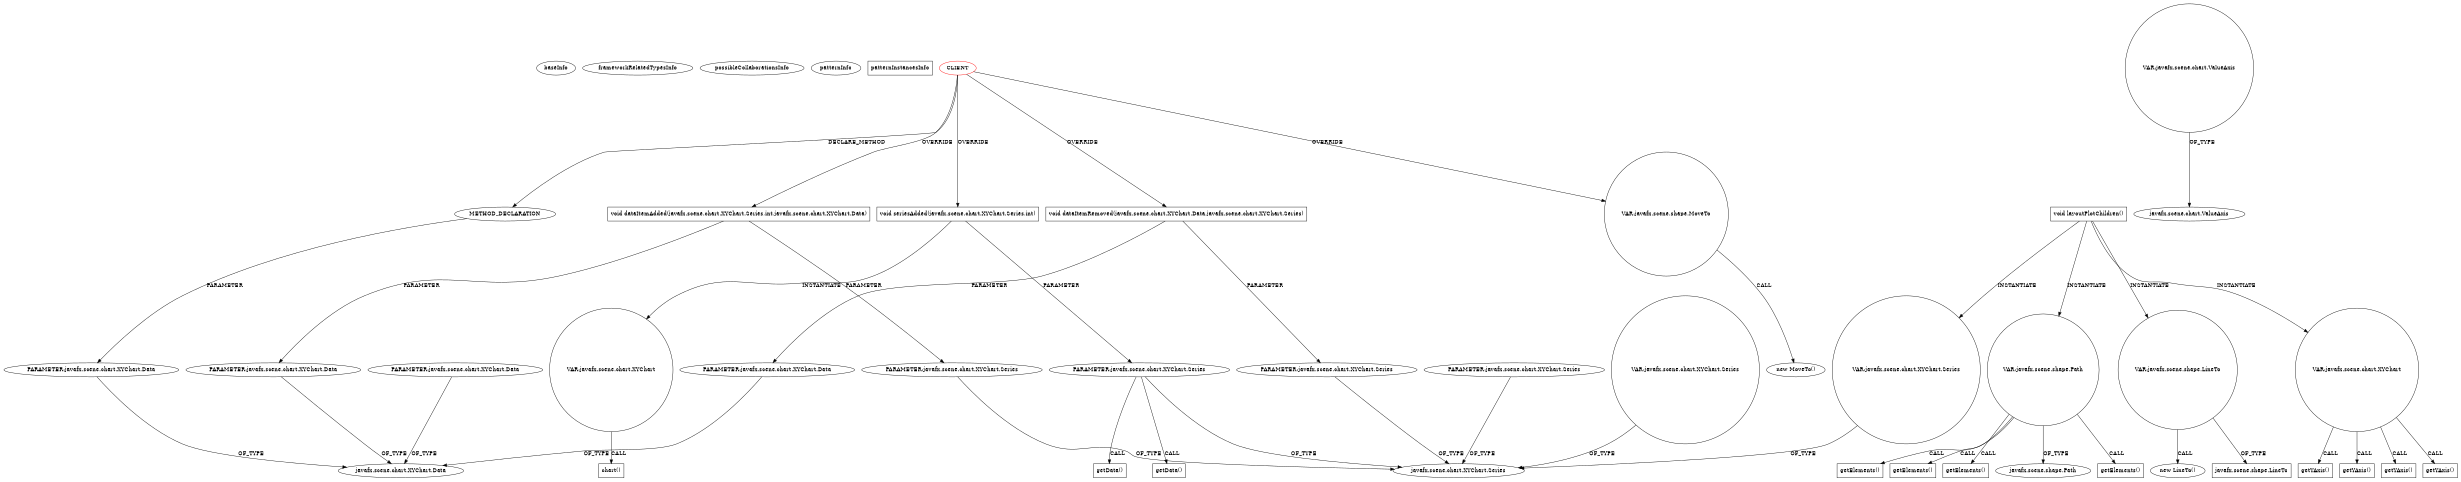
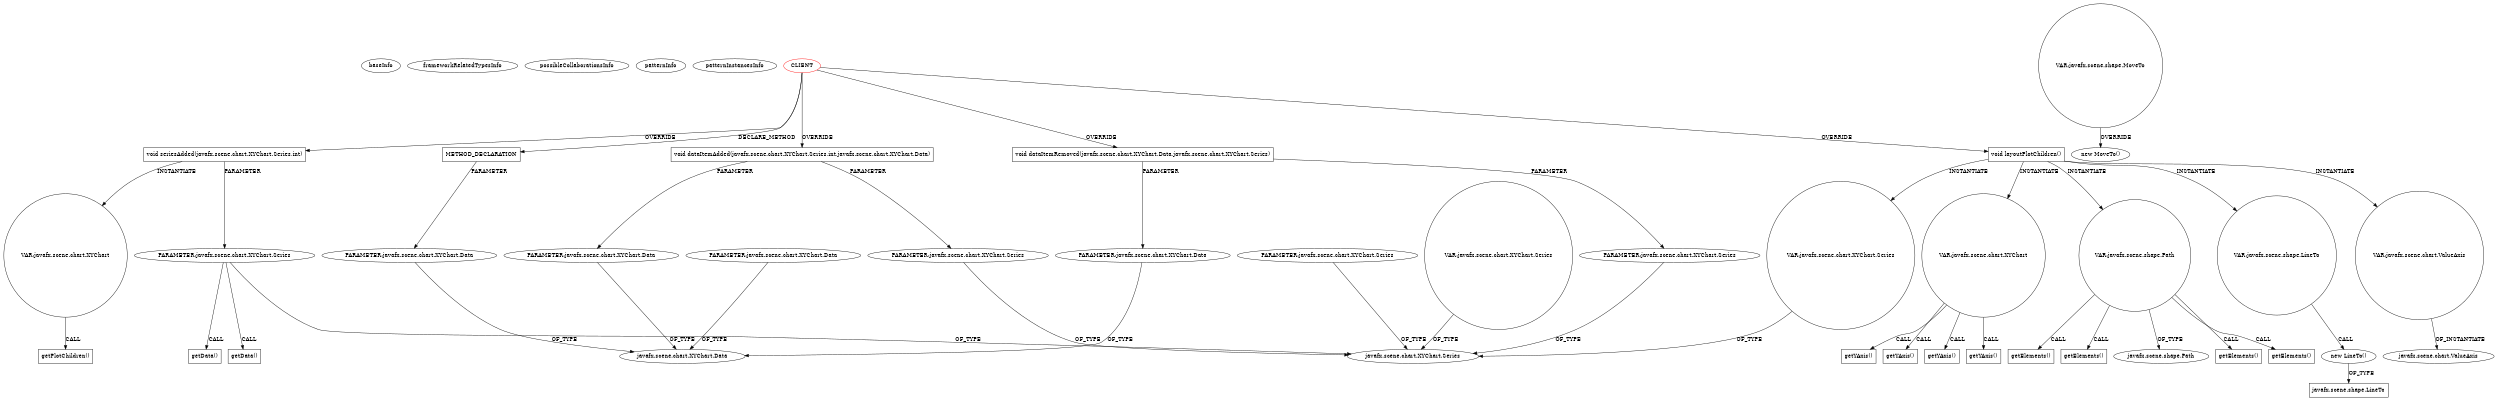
node "patternInstancesInfo": shape box -> ellipse
edge "CLIENT" -> "VAR:javafx.scene.shape.MoveTo": now "CLIENT" -> "void layoutPlotChildren()"
edge "VAR:javafx.scene.chart.ValueAxis" -> "javafx.scene.chart.ValueAxis": label "OF_TYPE" -> "OF_INSTANTIATE"
edge "void layoutPlotChildren()" -> "VAR:javafx.scene.chart.ValueAxis": added, label "INSTANTIATE"
node "METHOD_DECLARATION": shape ellipse -> box
edge "VAR:javafx.scene.shape.MoveTo" -> "new MoveTo()": label "CALL" -> "OVERRIDE"
edge "VAR:javafx.scene.shape.LineTo" -> "javafx.scene.shape.LineTo": now "new LineTo()" -> "javafx.scene.shape.LineTo"
node "chart()": label "chart()" -> "getPlotChildren()"
